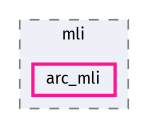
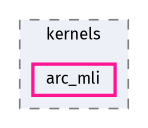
cluster "mli": label "mli" -> "kernels"
